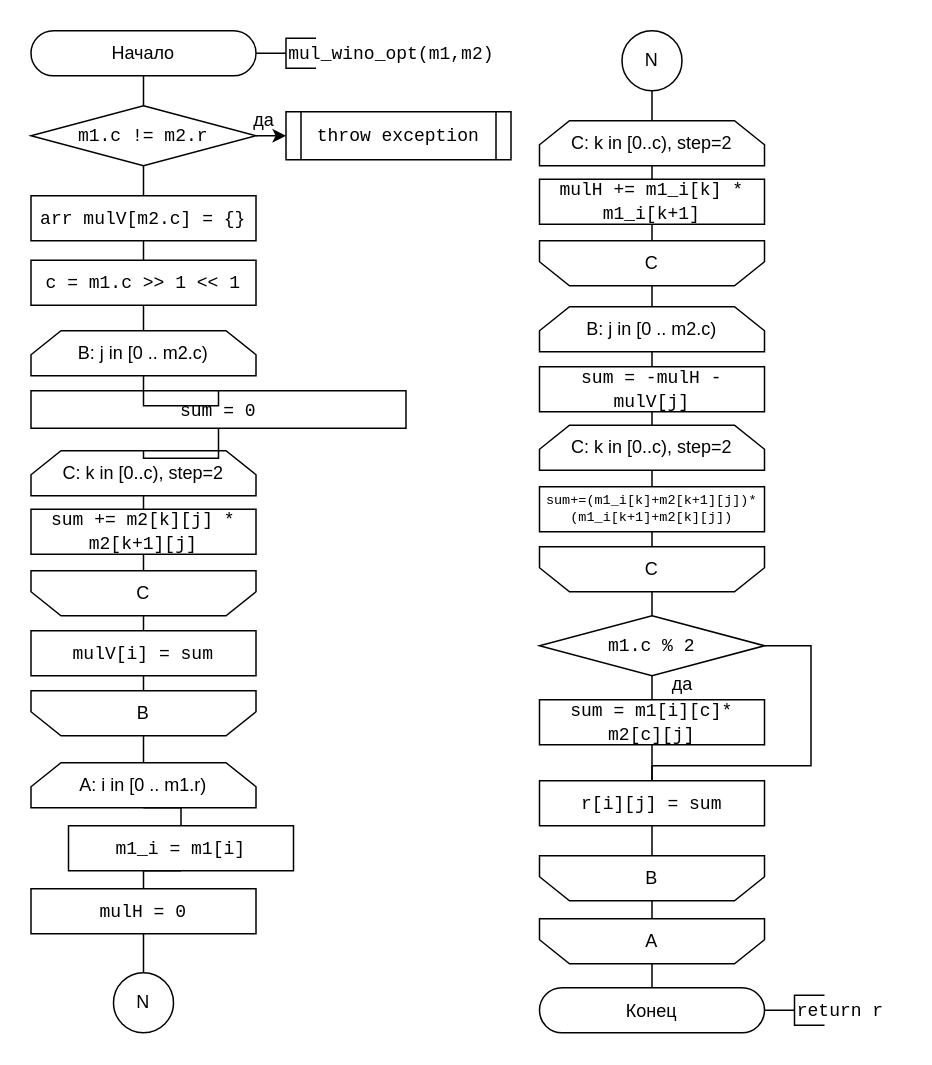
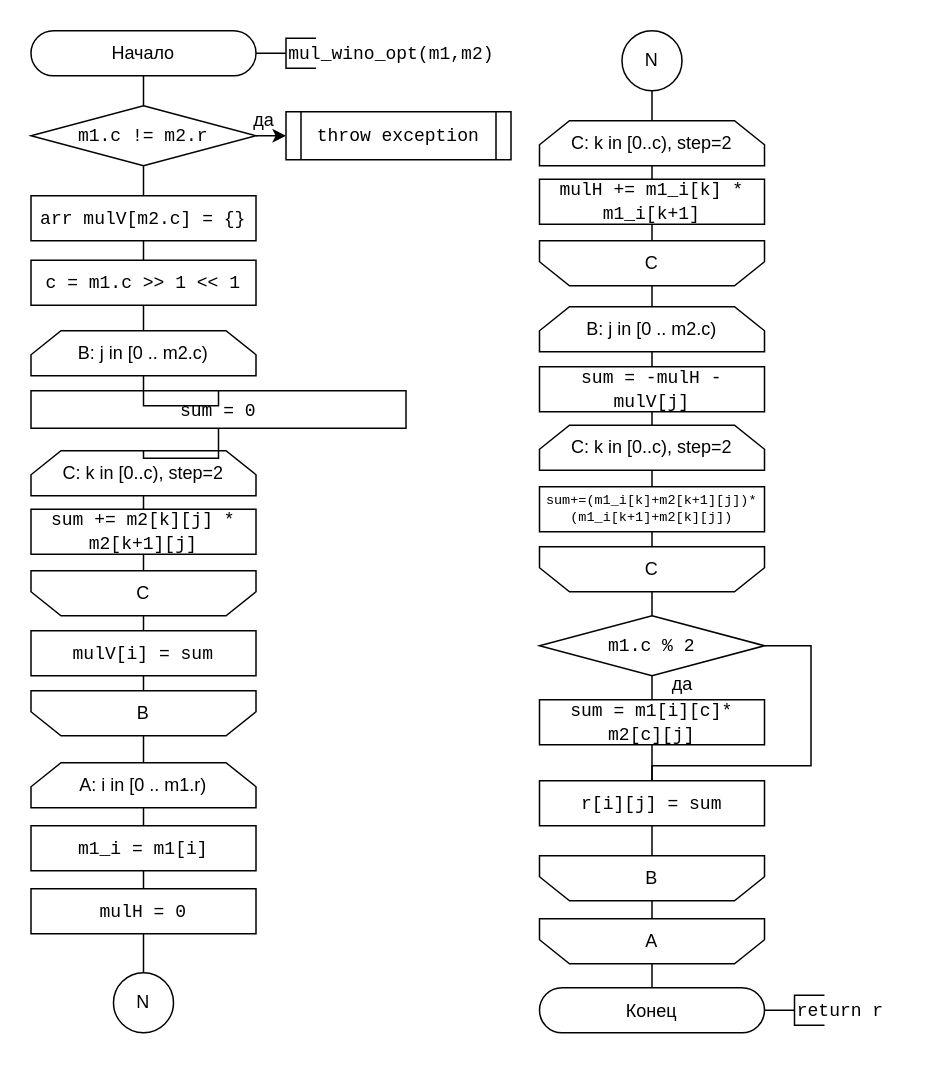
node "m1_i = m1[i]": moved (181, 848) -> (143, 848)
